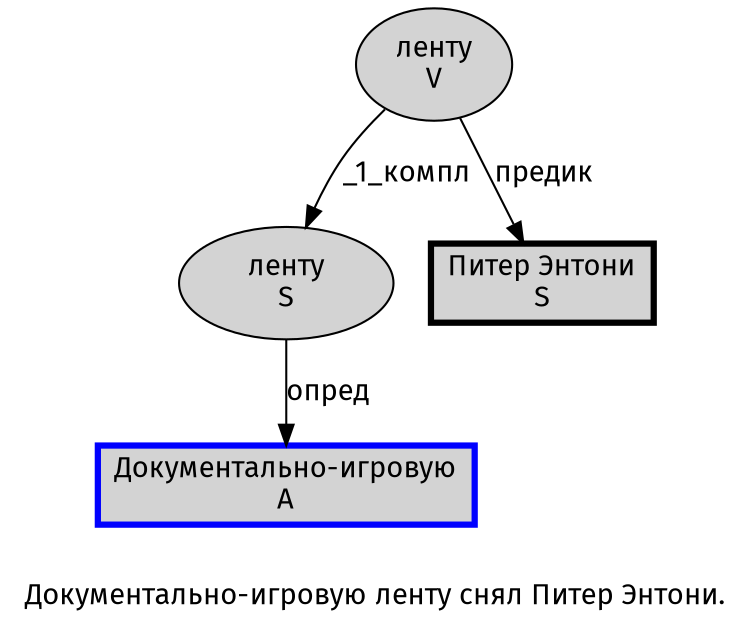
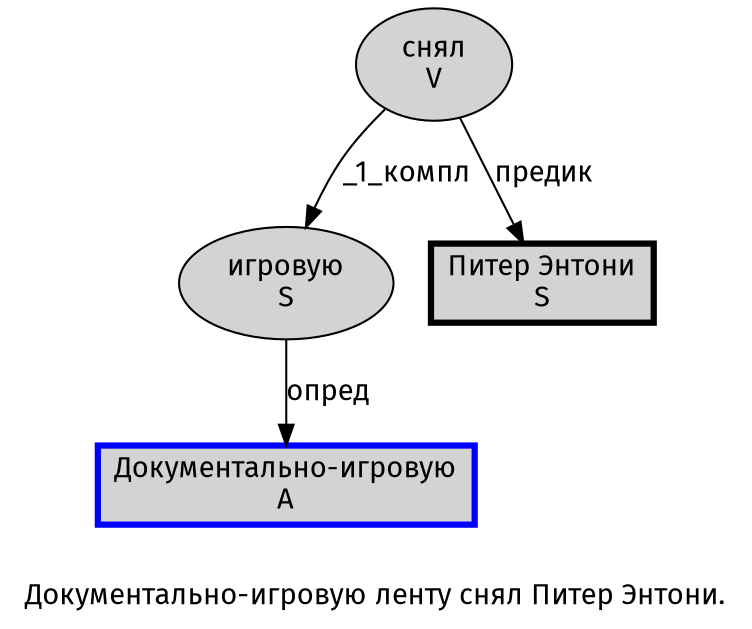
node "ленту V": label "ленту V" -> "снял V"
node "ленту S": label "ленту S" -> "игровую S"
